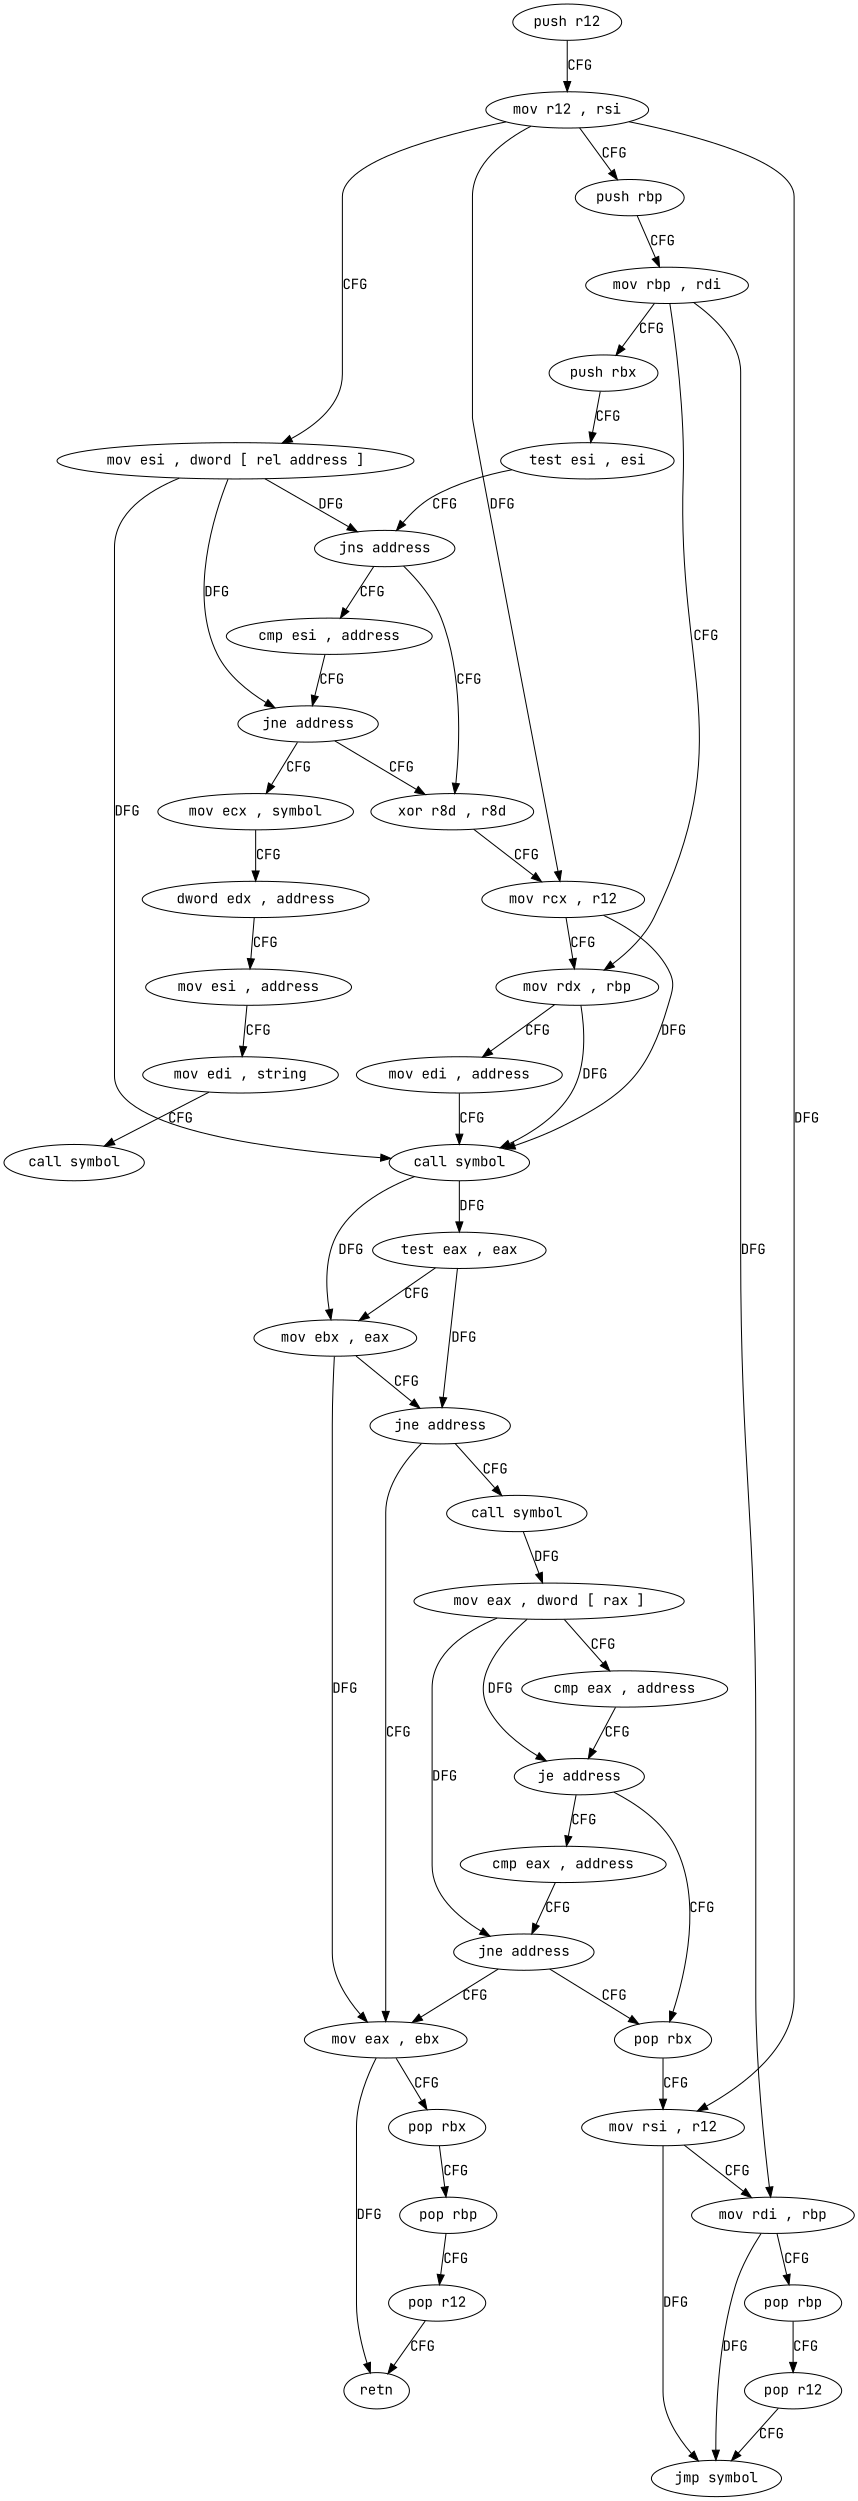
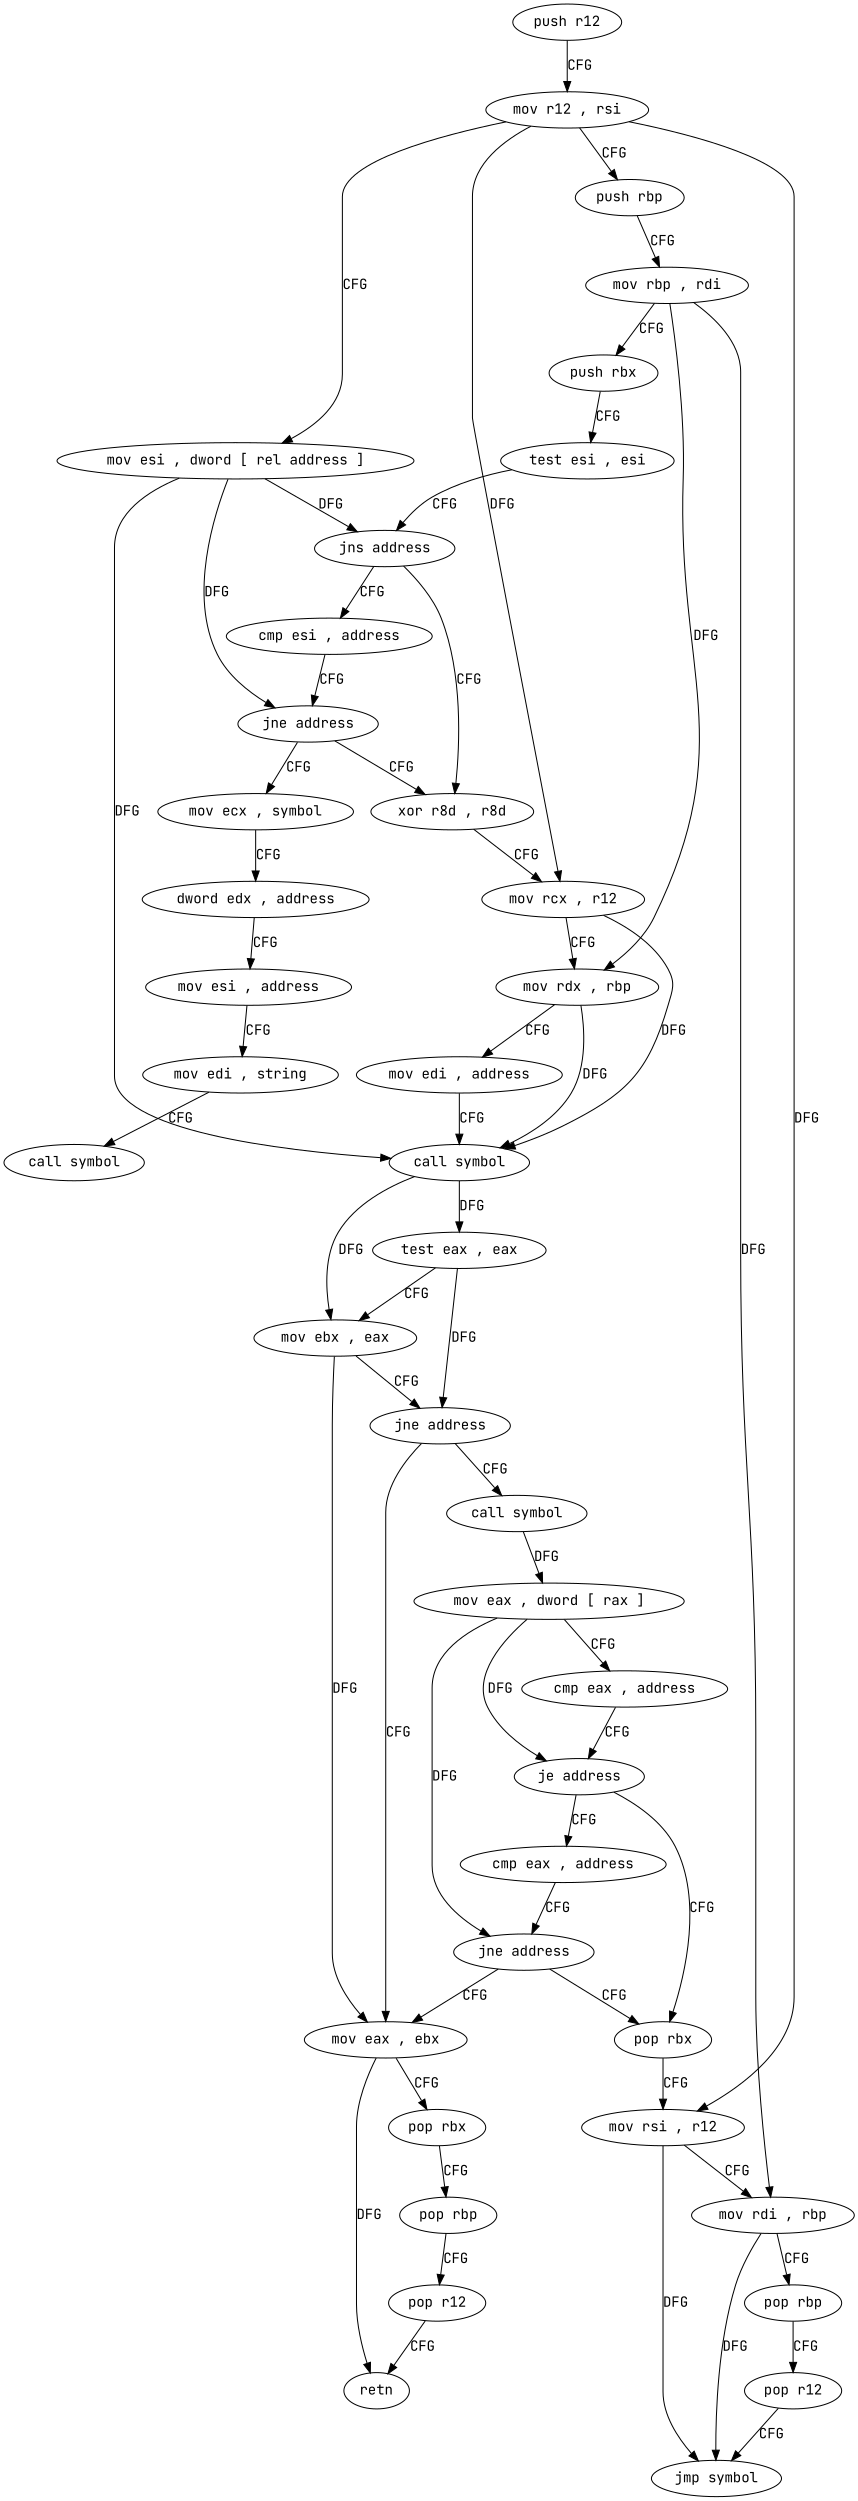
edge "mov rbp , rdi" -> "mov rdx , rbp": label "CFG" -> "DFG"
